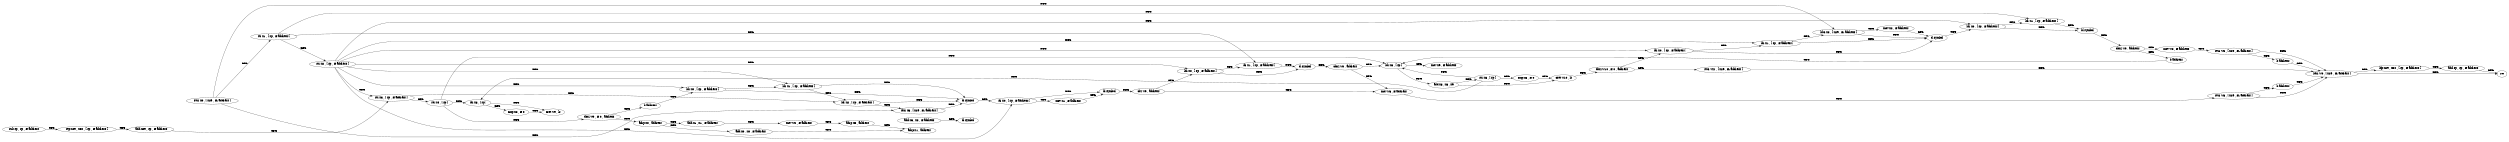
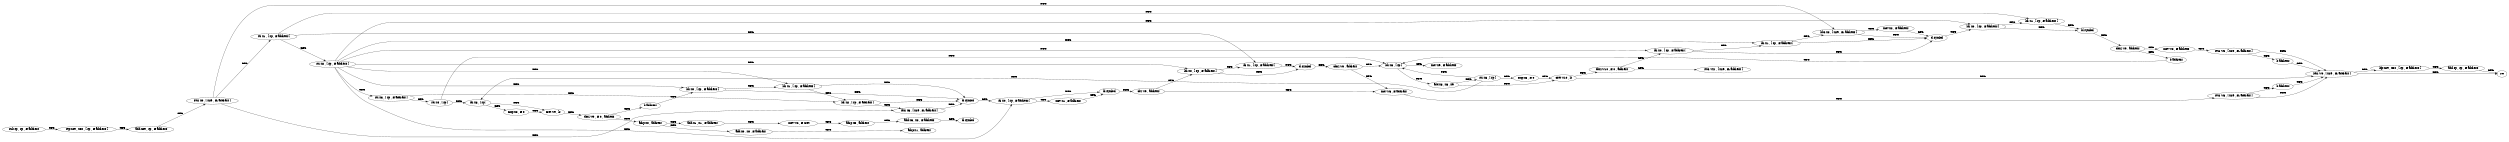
edge "stur wzr , [ x29 , #- address ]" -> "ldur w0 , [ x29 , #- address ]": now "cset w10 , ls" -> "ldur w0 , [ x29 , #- address ]"
edge "str x4 , [ sp ]" -> "tbnz w9 , # 0 , address": now "cset w9 , ls" -> "tbnz w9 , # 0 , address"
node "mov w2 , # address": label "mov w2 , # address" -> "mov w2 , # cset"
edge "adrp x3 , address" -> "adrp x1 , address": now "adrp x3 , address" -> "add x3 , x3 , # address"
edge "add x29 , sp , # address" -> "str x3 , [ sp , # address ]": now "add x29 , sp , # address" -> "stur x0 , [ x29 , #- address ]"
